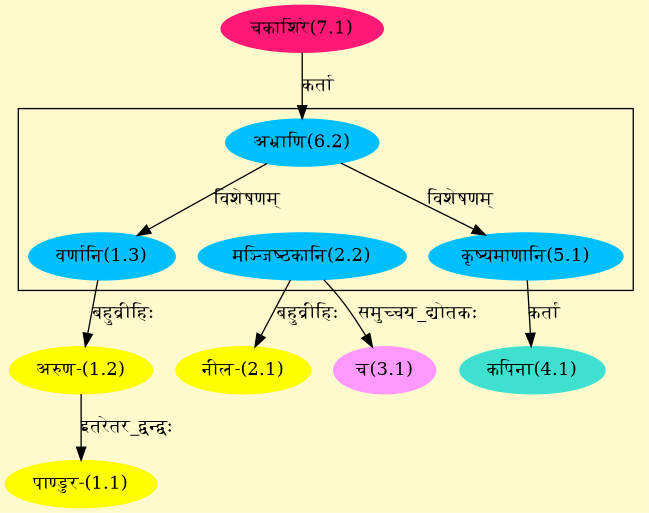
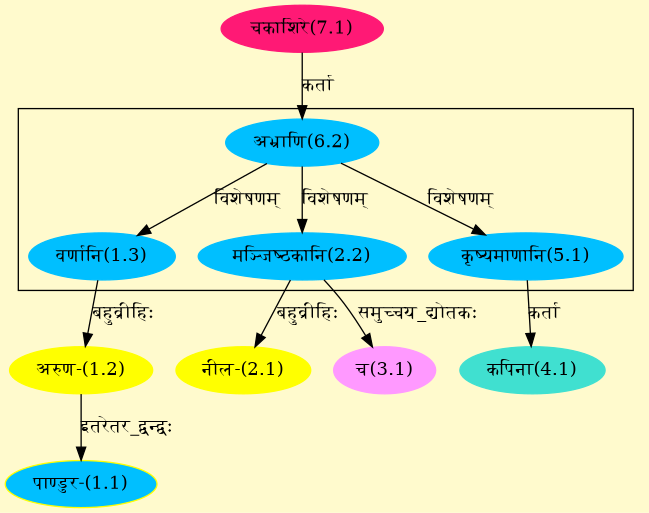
edge "अभ्राणि(6.2)" -> "मञ्जिष्ठकानि(2.2)": added, label "विशेषणम्"
node "पाण्डुर-(1.1)": fillcolor #ffff00 -> #00bfff
